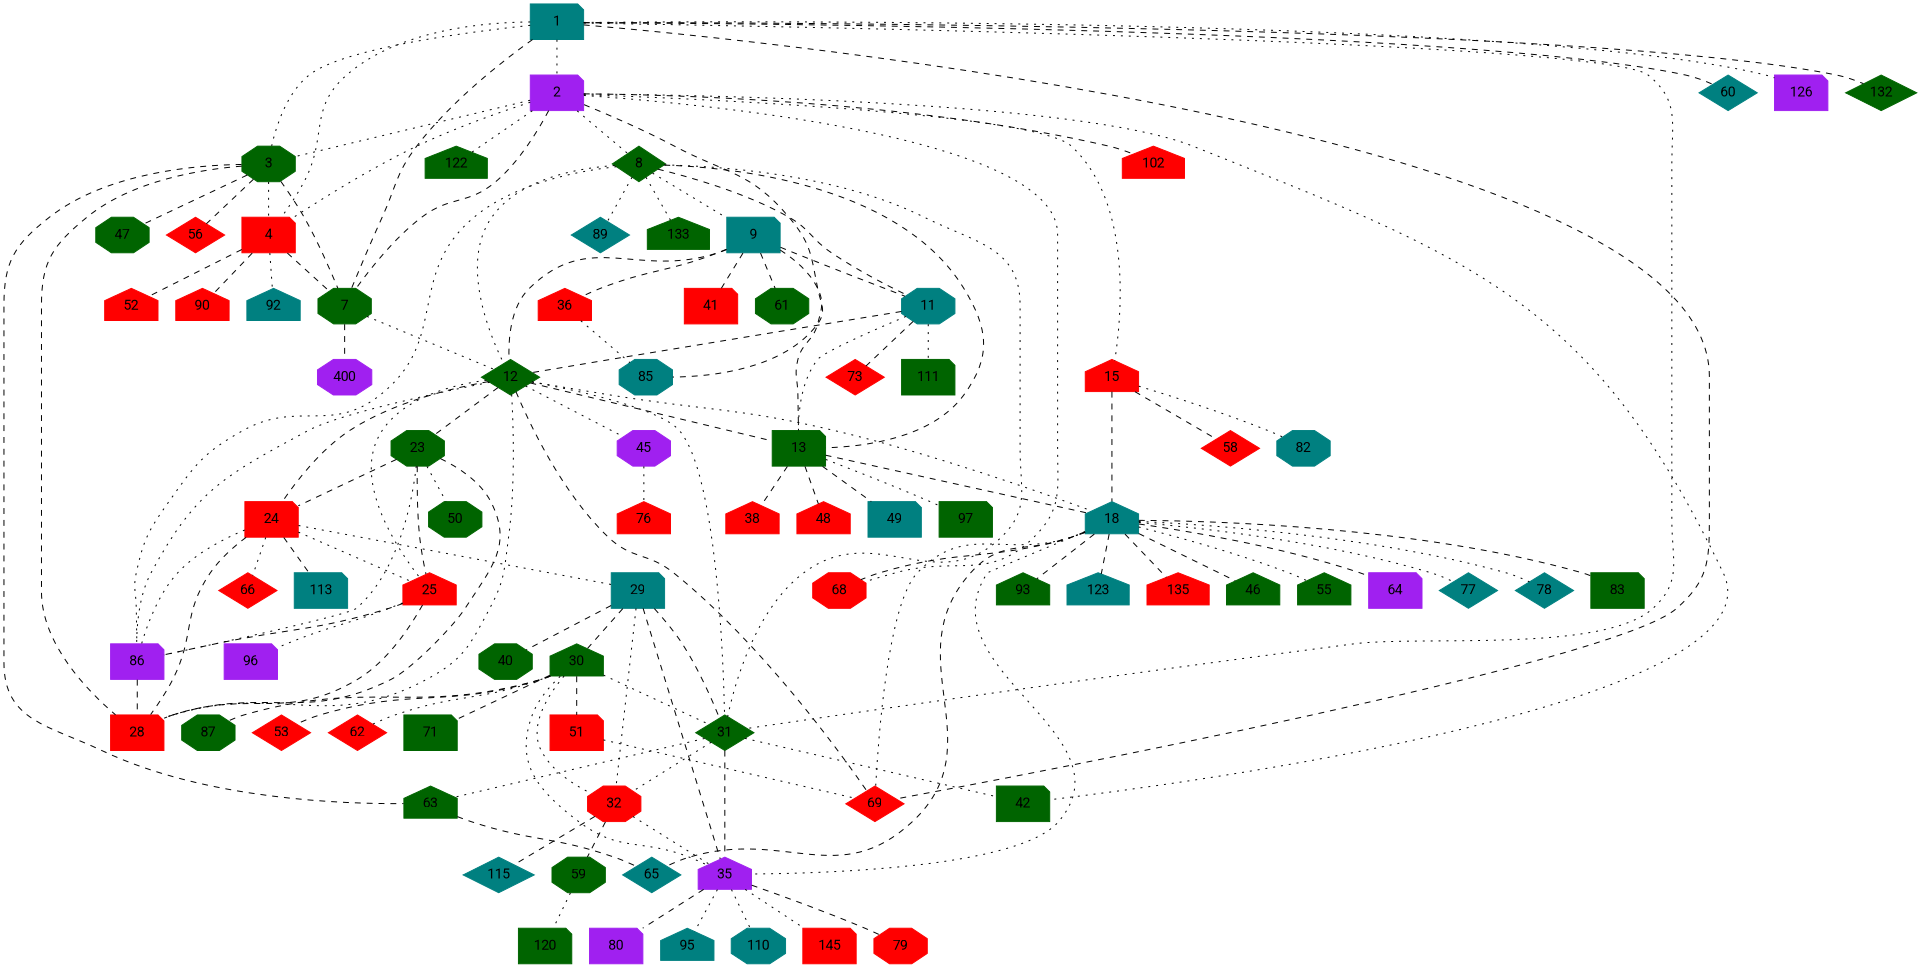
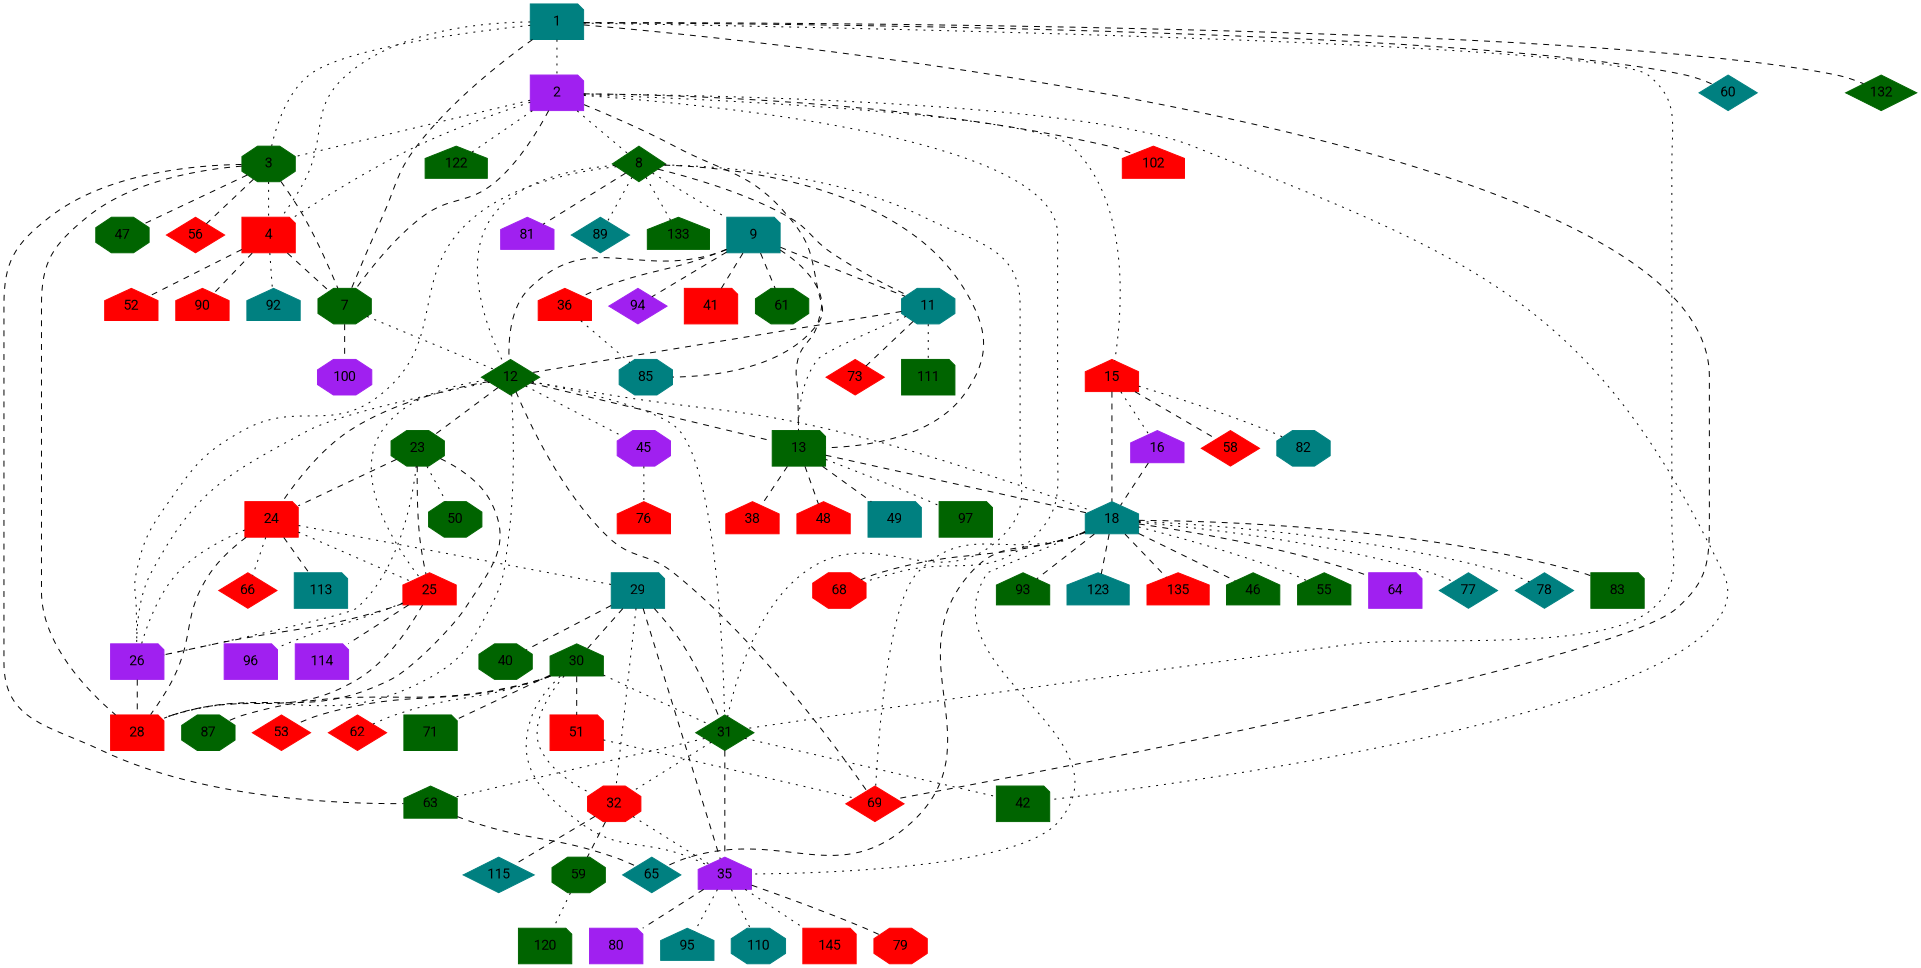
node "126": removed
node "81": added
node "94": added
node "400": label "400" -> "100"
node "16": added
node "86": label "86" -> "26"
node "114": added
